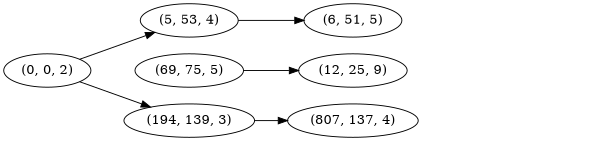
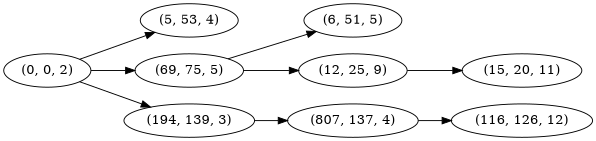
edge "(5, 53, 4)" -> "(6, 51, 5)": now "(69, 75, 5)" -> "(6, 51, 5)"
edge "(0, 0, 2)" -> "(69, 75, 5)": added
node "(15, 20, 11)": added
node "(116, 126, 12)": added
